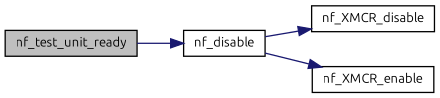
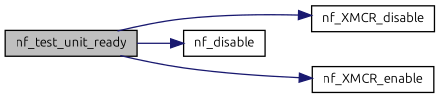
edge "nf_disable" -> "nf_XMCR_disable": now "nf_test_unit_ready" -> "nf_XMCR_disable"
edge "nf_disable" -> "nf_XMCR_enable": now "nf_test_unit_ready" -> "nf_XMCR_enable"
